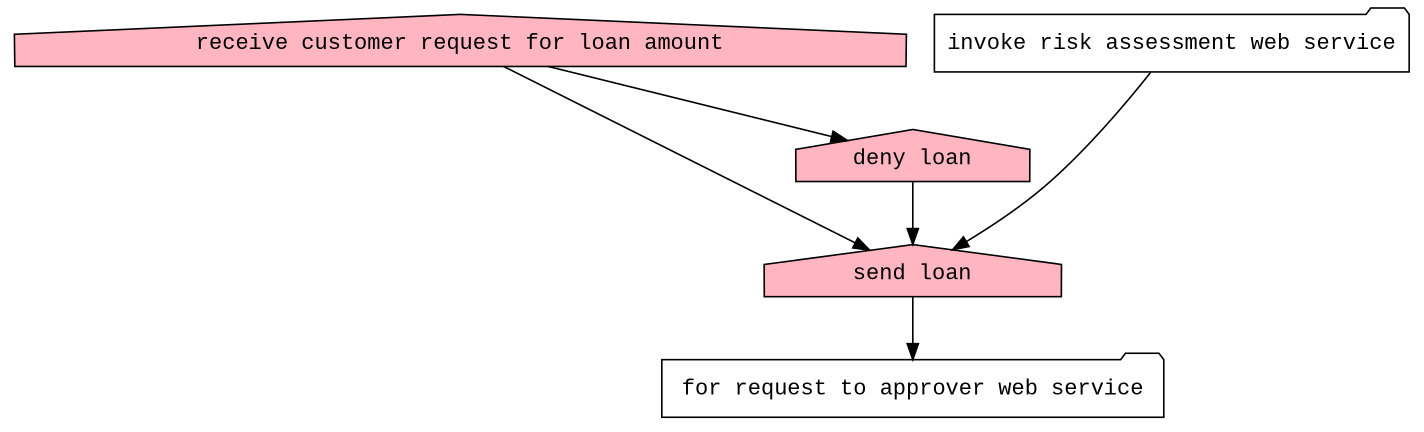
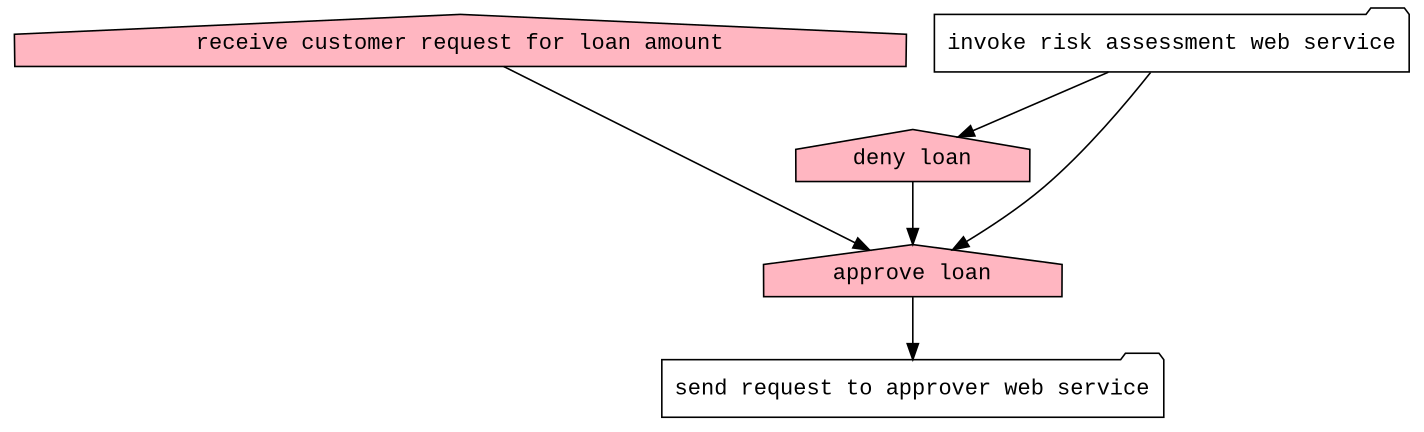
edge "receive customer request for loan amount" -> "deny loan": now "invoke risk assessment web service" -> "deny loan"
node "send loan": label "send loan" -> "approve loan"
node "for request to approver web service": label "for request to approver web service" -> "send request to approver web service"
